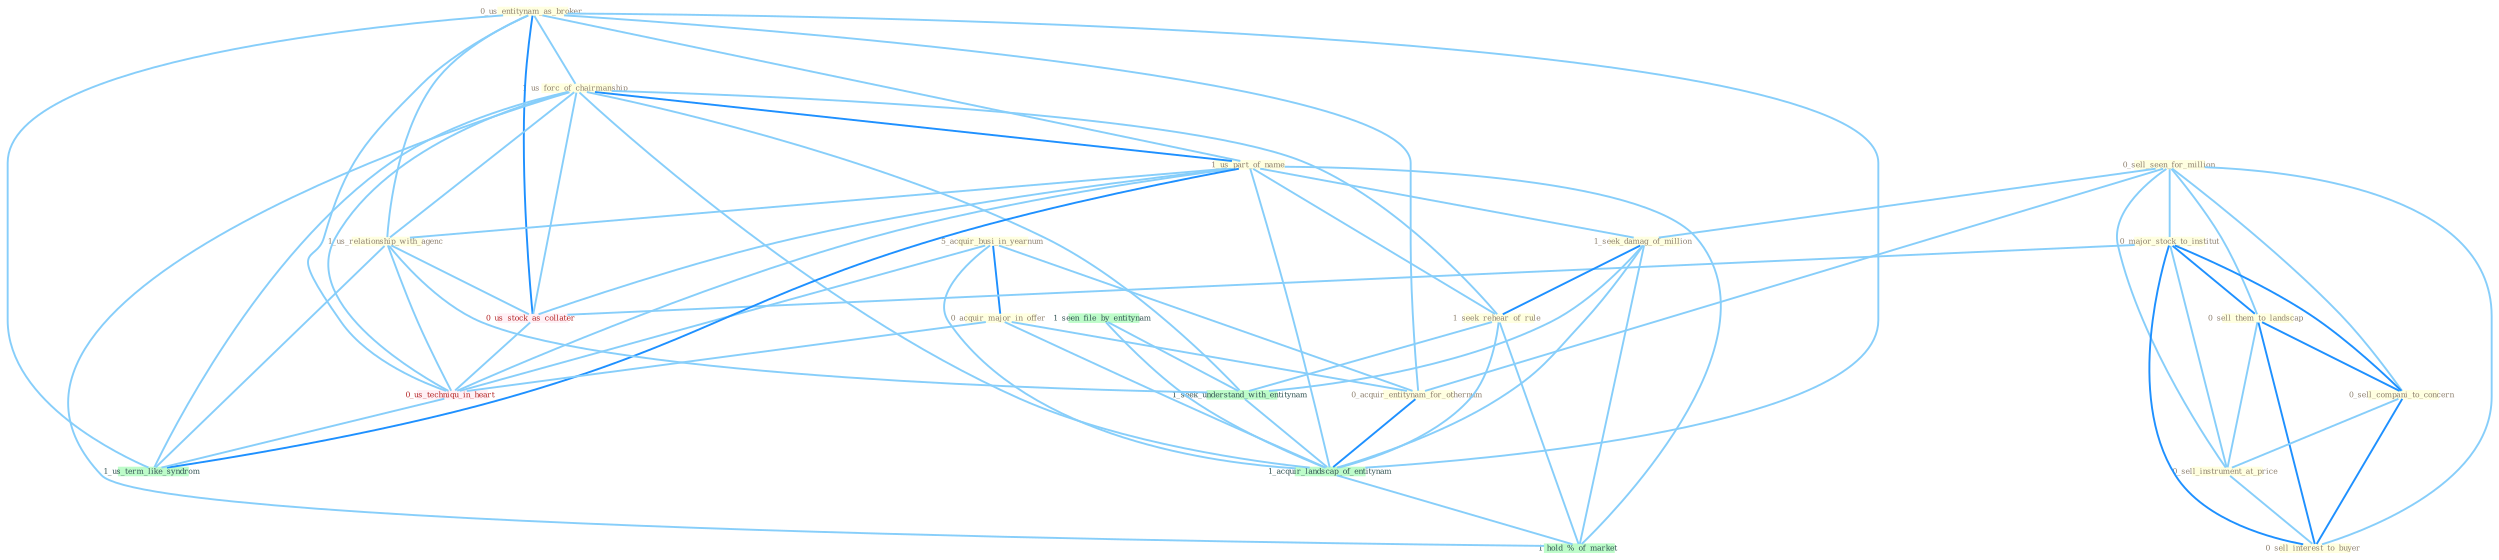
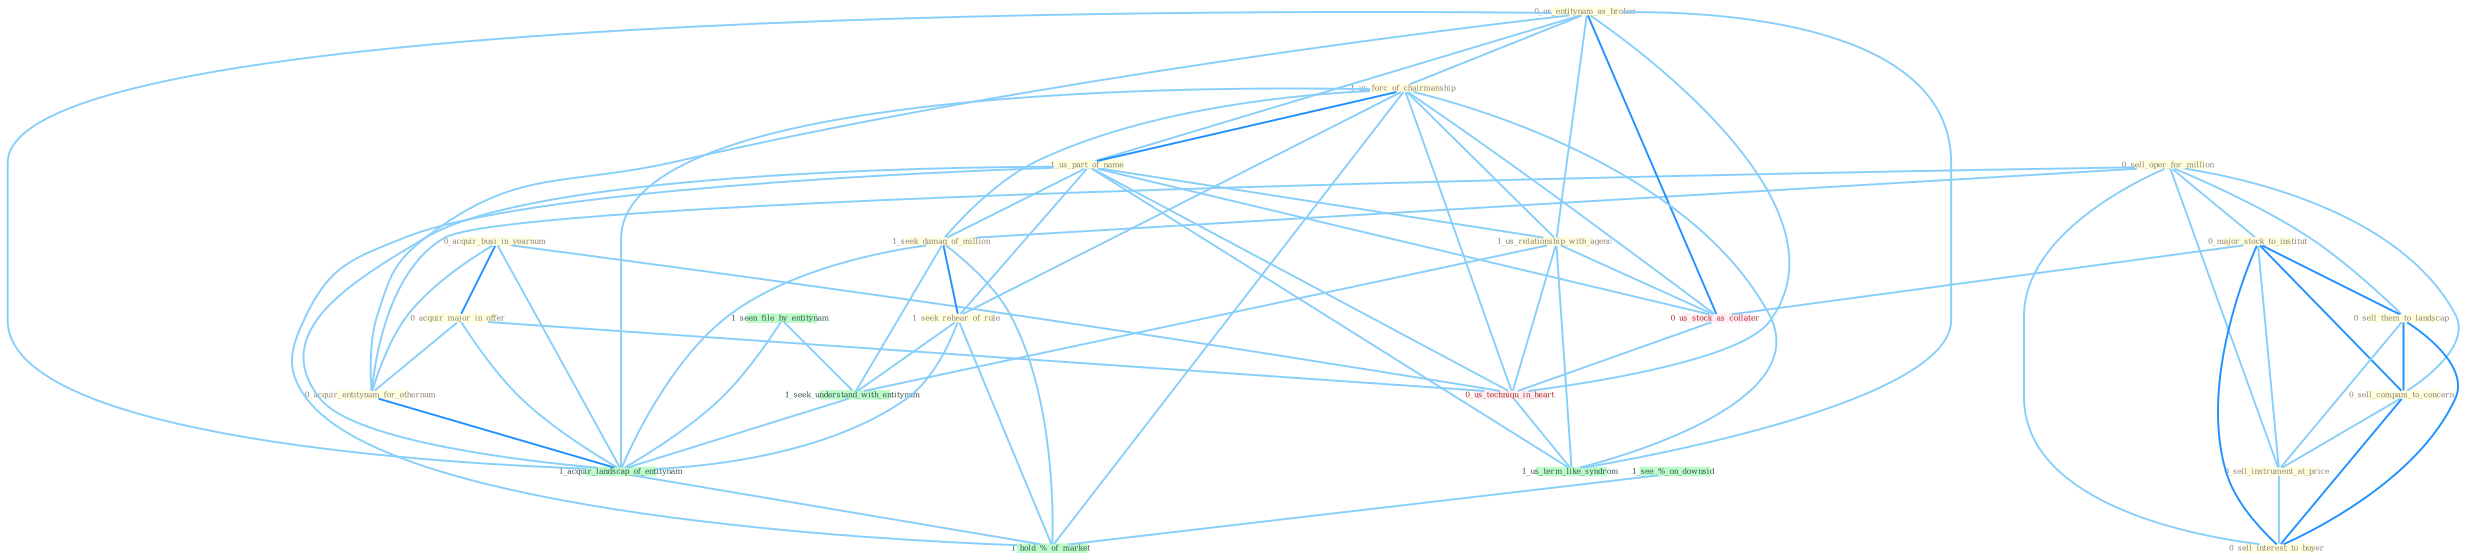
node "0_sell_seen_for_million": label "0_sell_seen_for_million" -> "0_sell_oper_for_million"
edge "1_us_forc_of_chairmanship" -- "1_seek_understand_with_entitynam": now "1_us_forc_of_chairmanship" -- "1_seek_damag_of_million"
node "5_acquir_busi_in_yearnum": label "5_acquir_busi_in_yearnum" -> "0_acquir_busi_in_yearnum"
edge "1_us_part_of_name" -- "1_us_term_like_syndrom": color #1e90ff -> #87cefa
node "1_see_%_on_downsid": added
